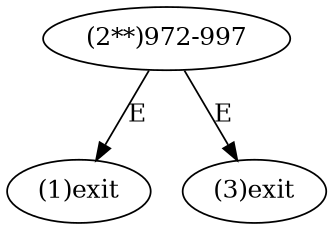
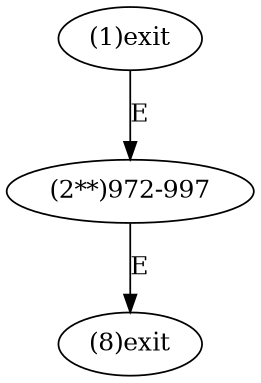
edge "(2**)972-997" -> "(1)exit": reversed
node "(3)exit": label "(3)exit" -> "(8)exit"
